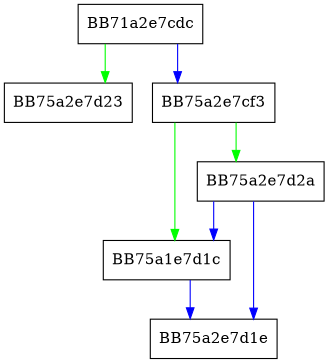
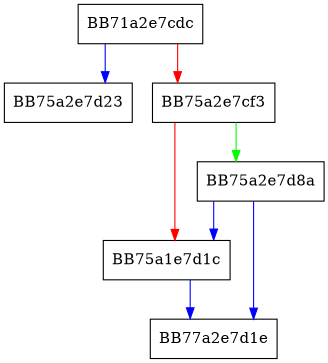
edge "BB71a2e7cdc" -> "BB75a2e7d23": color green -> blue
edge "BB71a2e7cdc" -> "BB75a2e7cf3": color blue -> red
edge "BB75a2e7cf3" -> "BB75a1e7d1c": color green -> red
node "BB75a2e7d2a": label "BB75a2e7d2a" -> "BB75a2e7d8a"
node "BB75a2e7d1e": label "BB75a2e7d1e" -> "BB77a2e7d1e"
